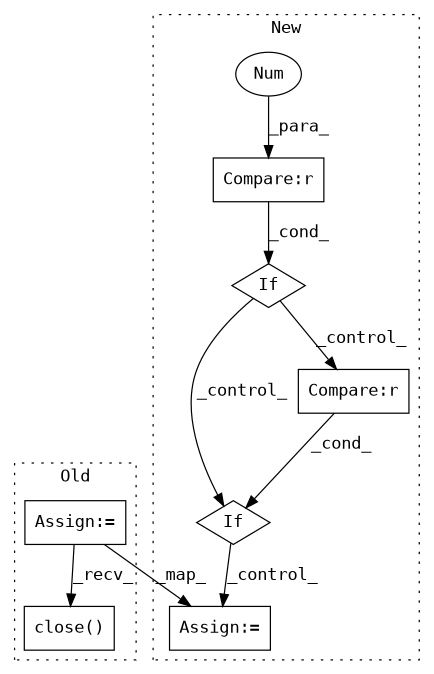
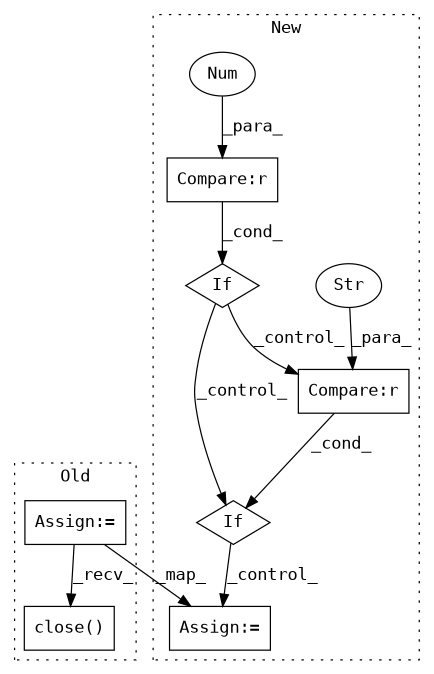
node "Str": added
